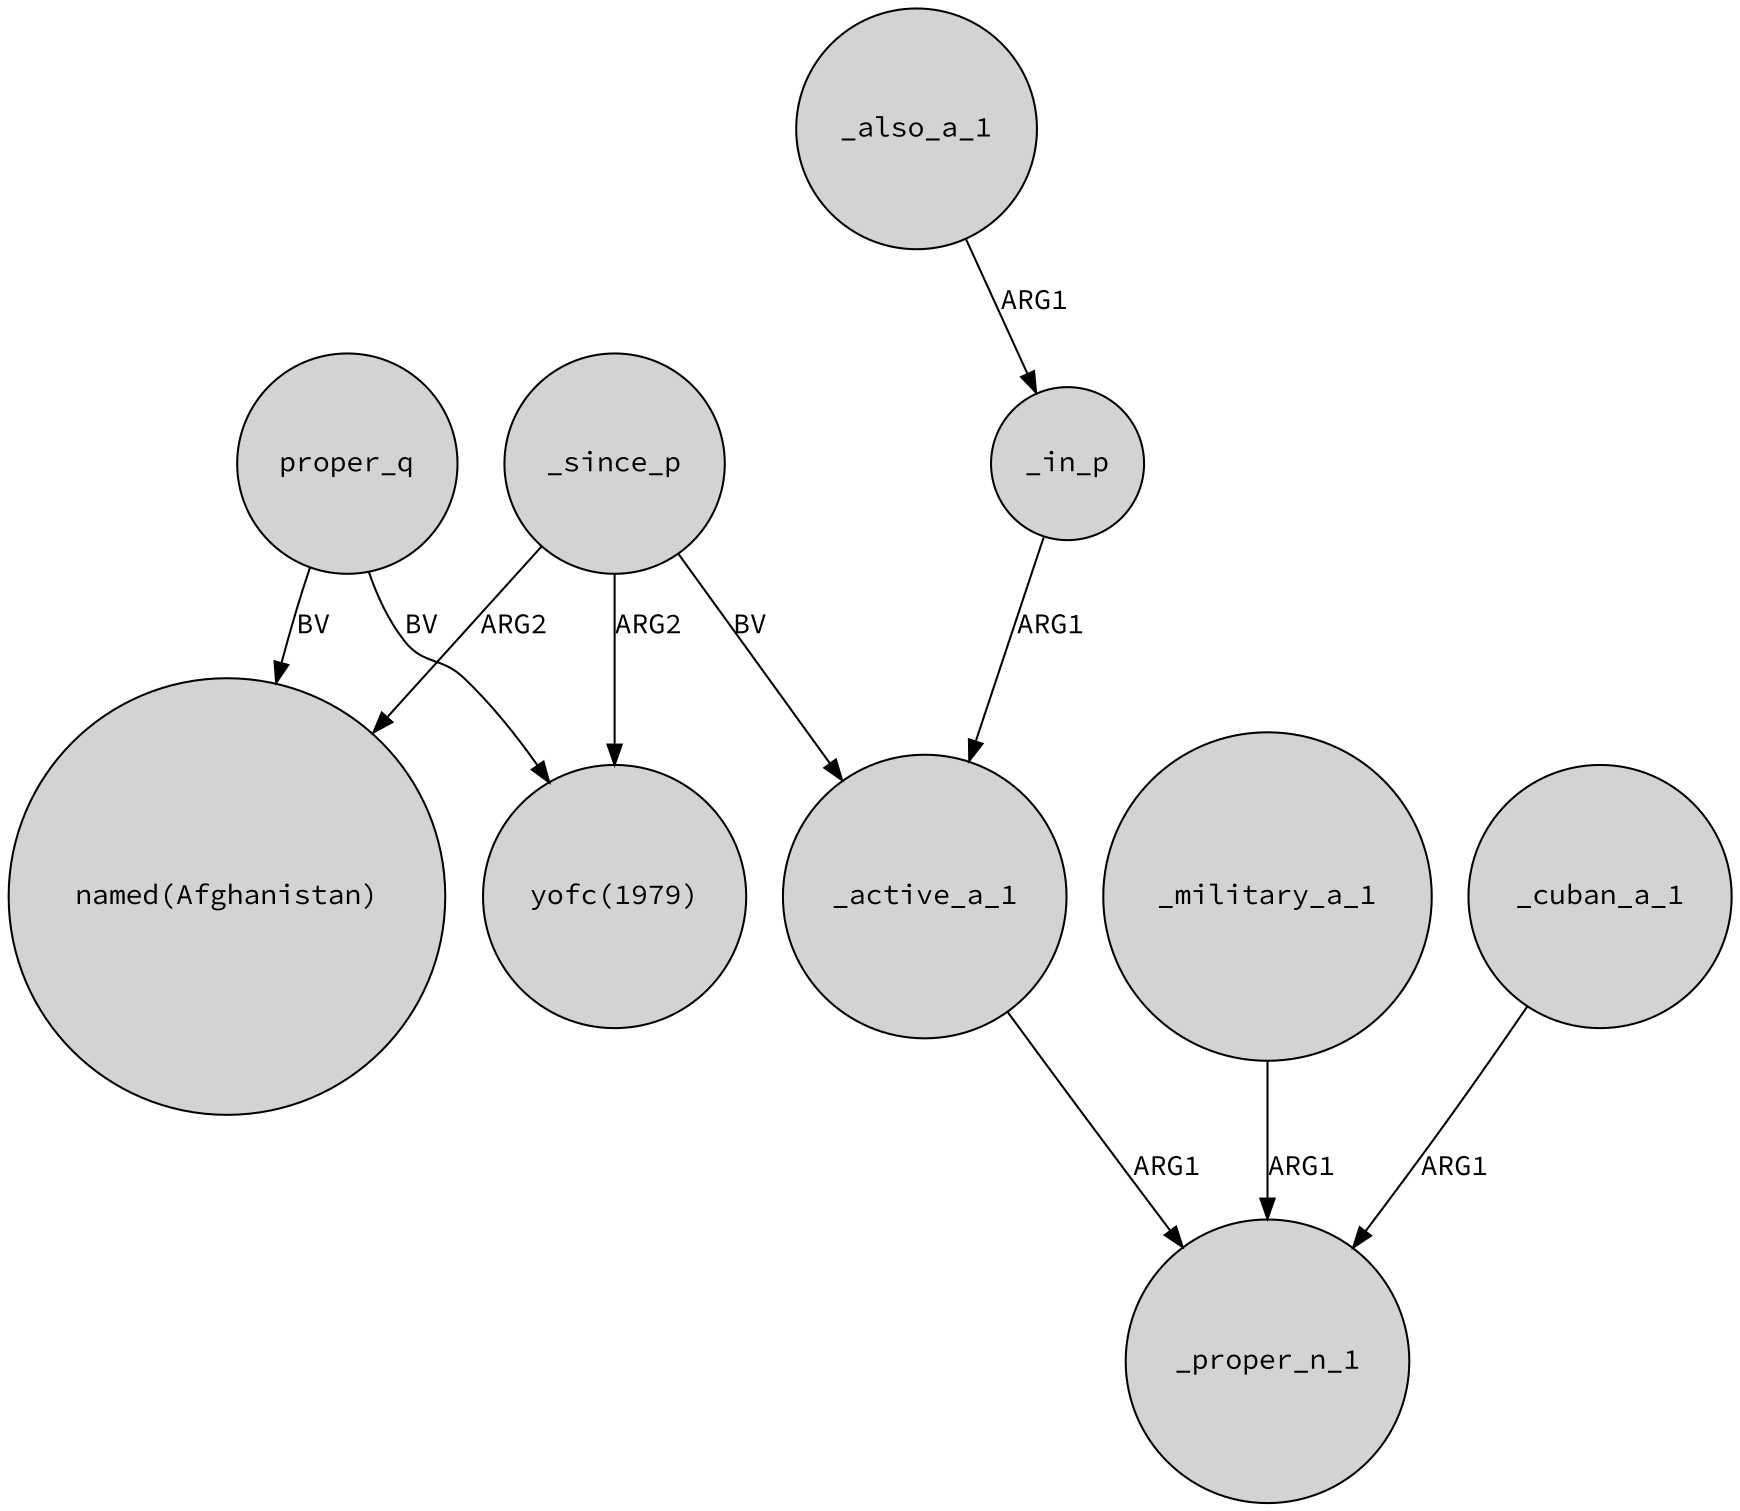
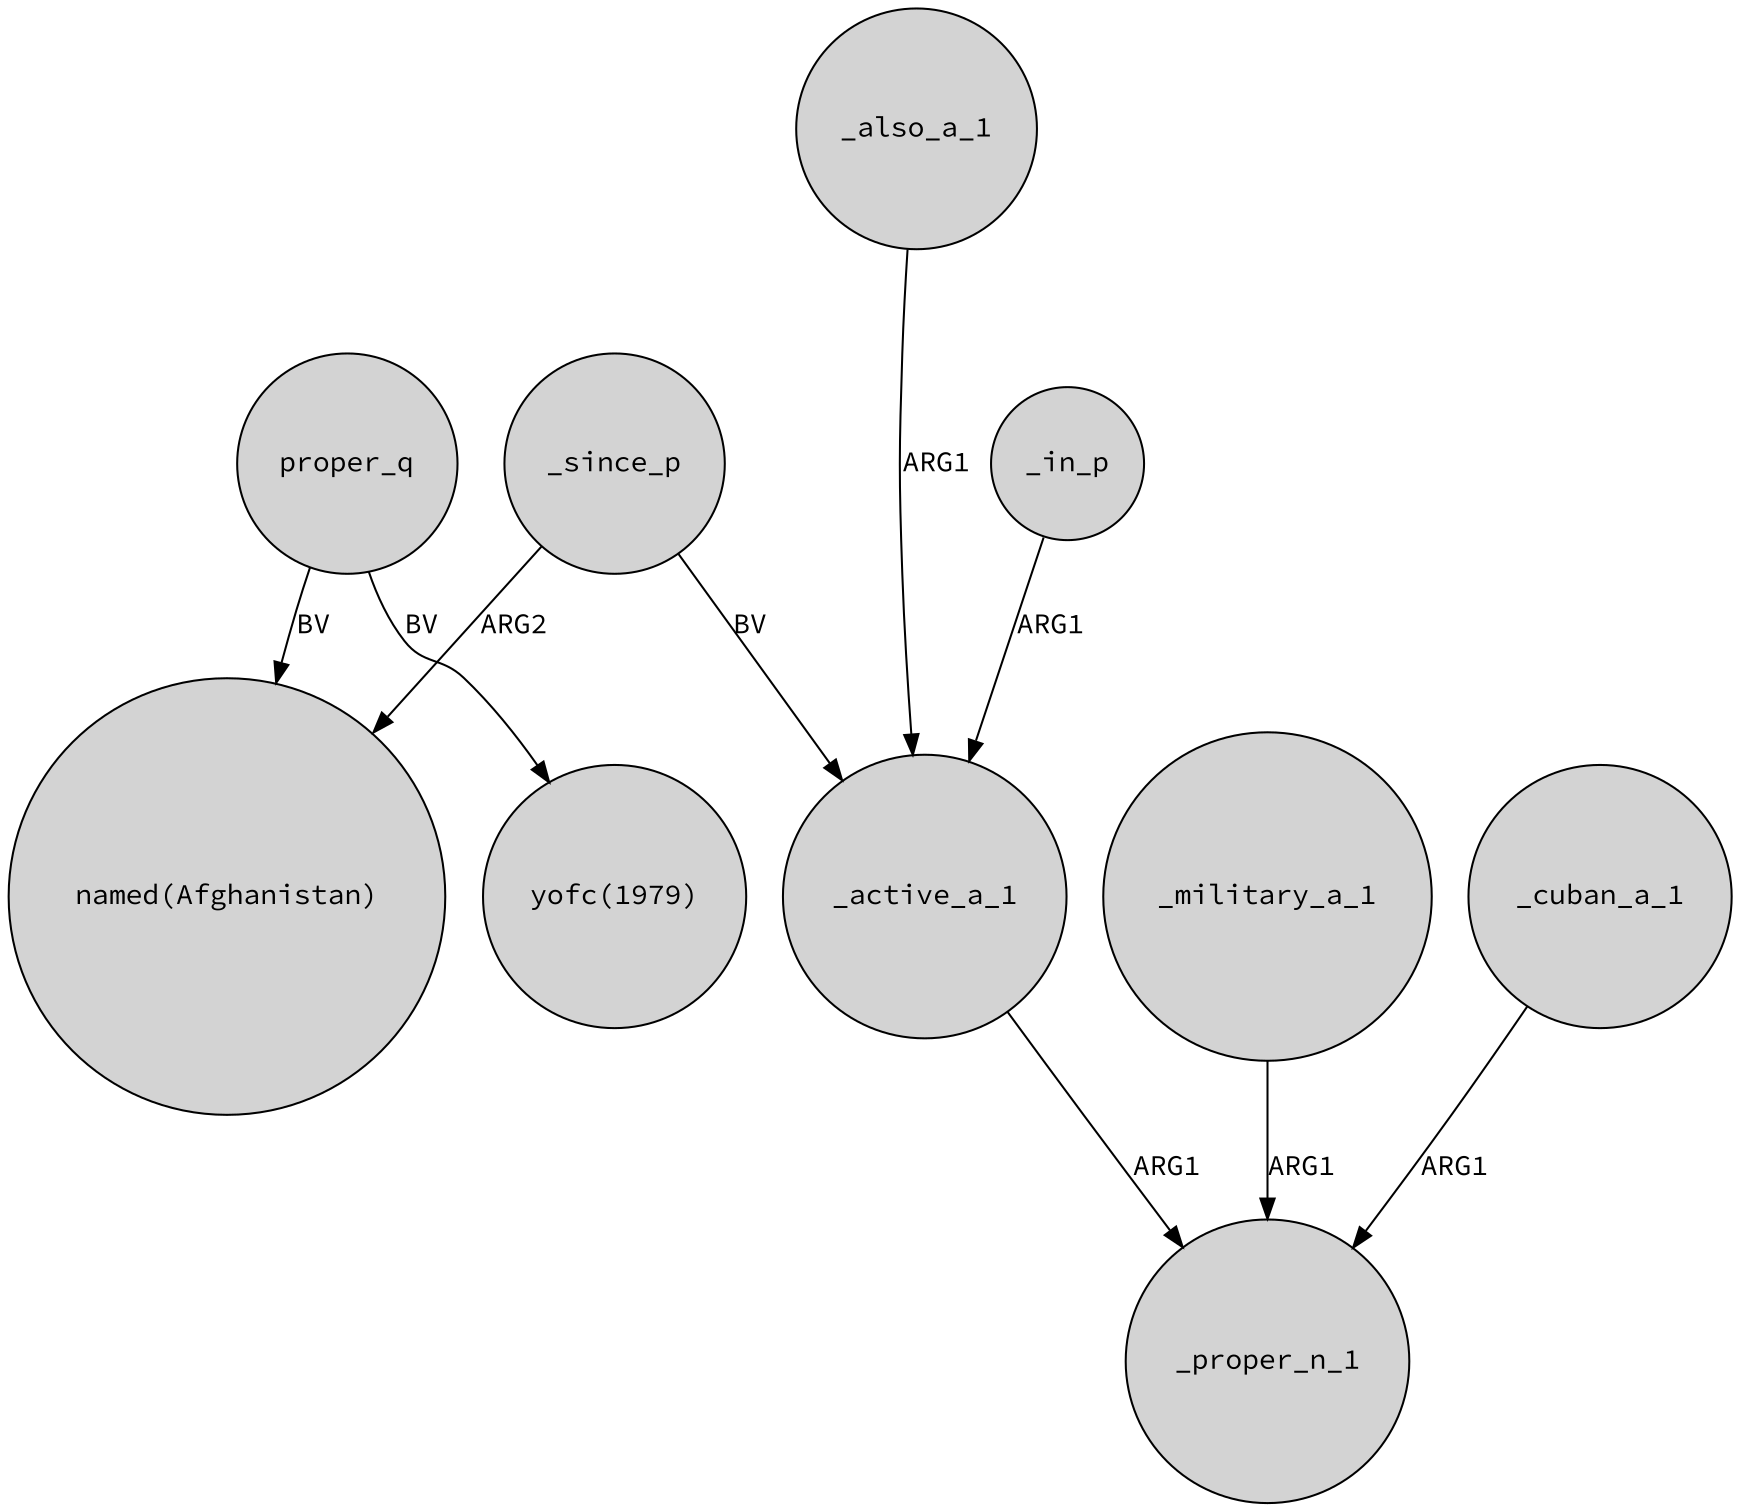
edge "_also_a_1" -> "_in_p": now "_also_a_1" -> "_active_a_1"
edge "_since_p" -> "yofc(1979)": removed, label "ARG2"
